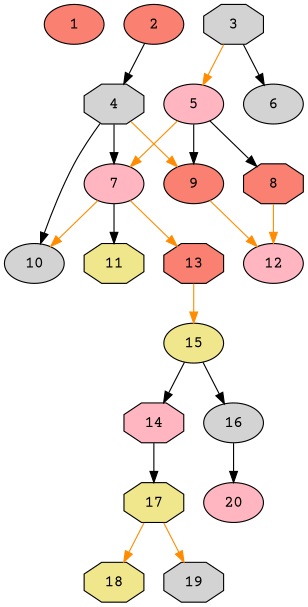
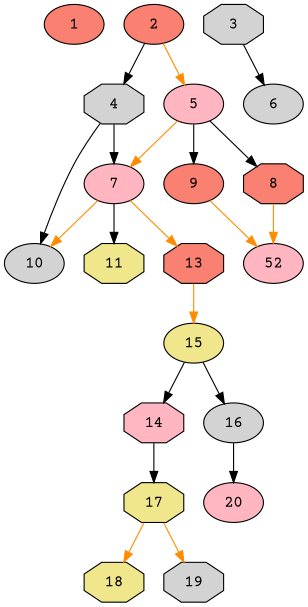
edge "3" -> "5": now "2" -> "5"
edge "4" -> "9": removed
node "12": label "12" -> "52"
